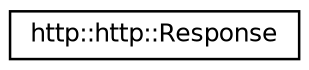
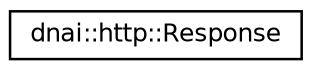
node "http::http::Response": label "http::http::Response" -> "dnai::http::Response"
